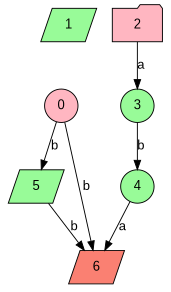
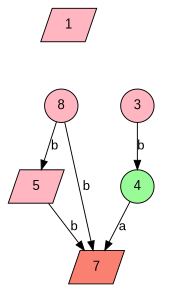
node "1": fillcolor palegreen -> lightpink
node "2": removed
node "0": label "0" -> "8"
node "3": fillcolor palegreen -> lightpink
node "5": fillcolor palegreen -> lightpink
node "6": label "6" -> "7"
